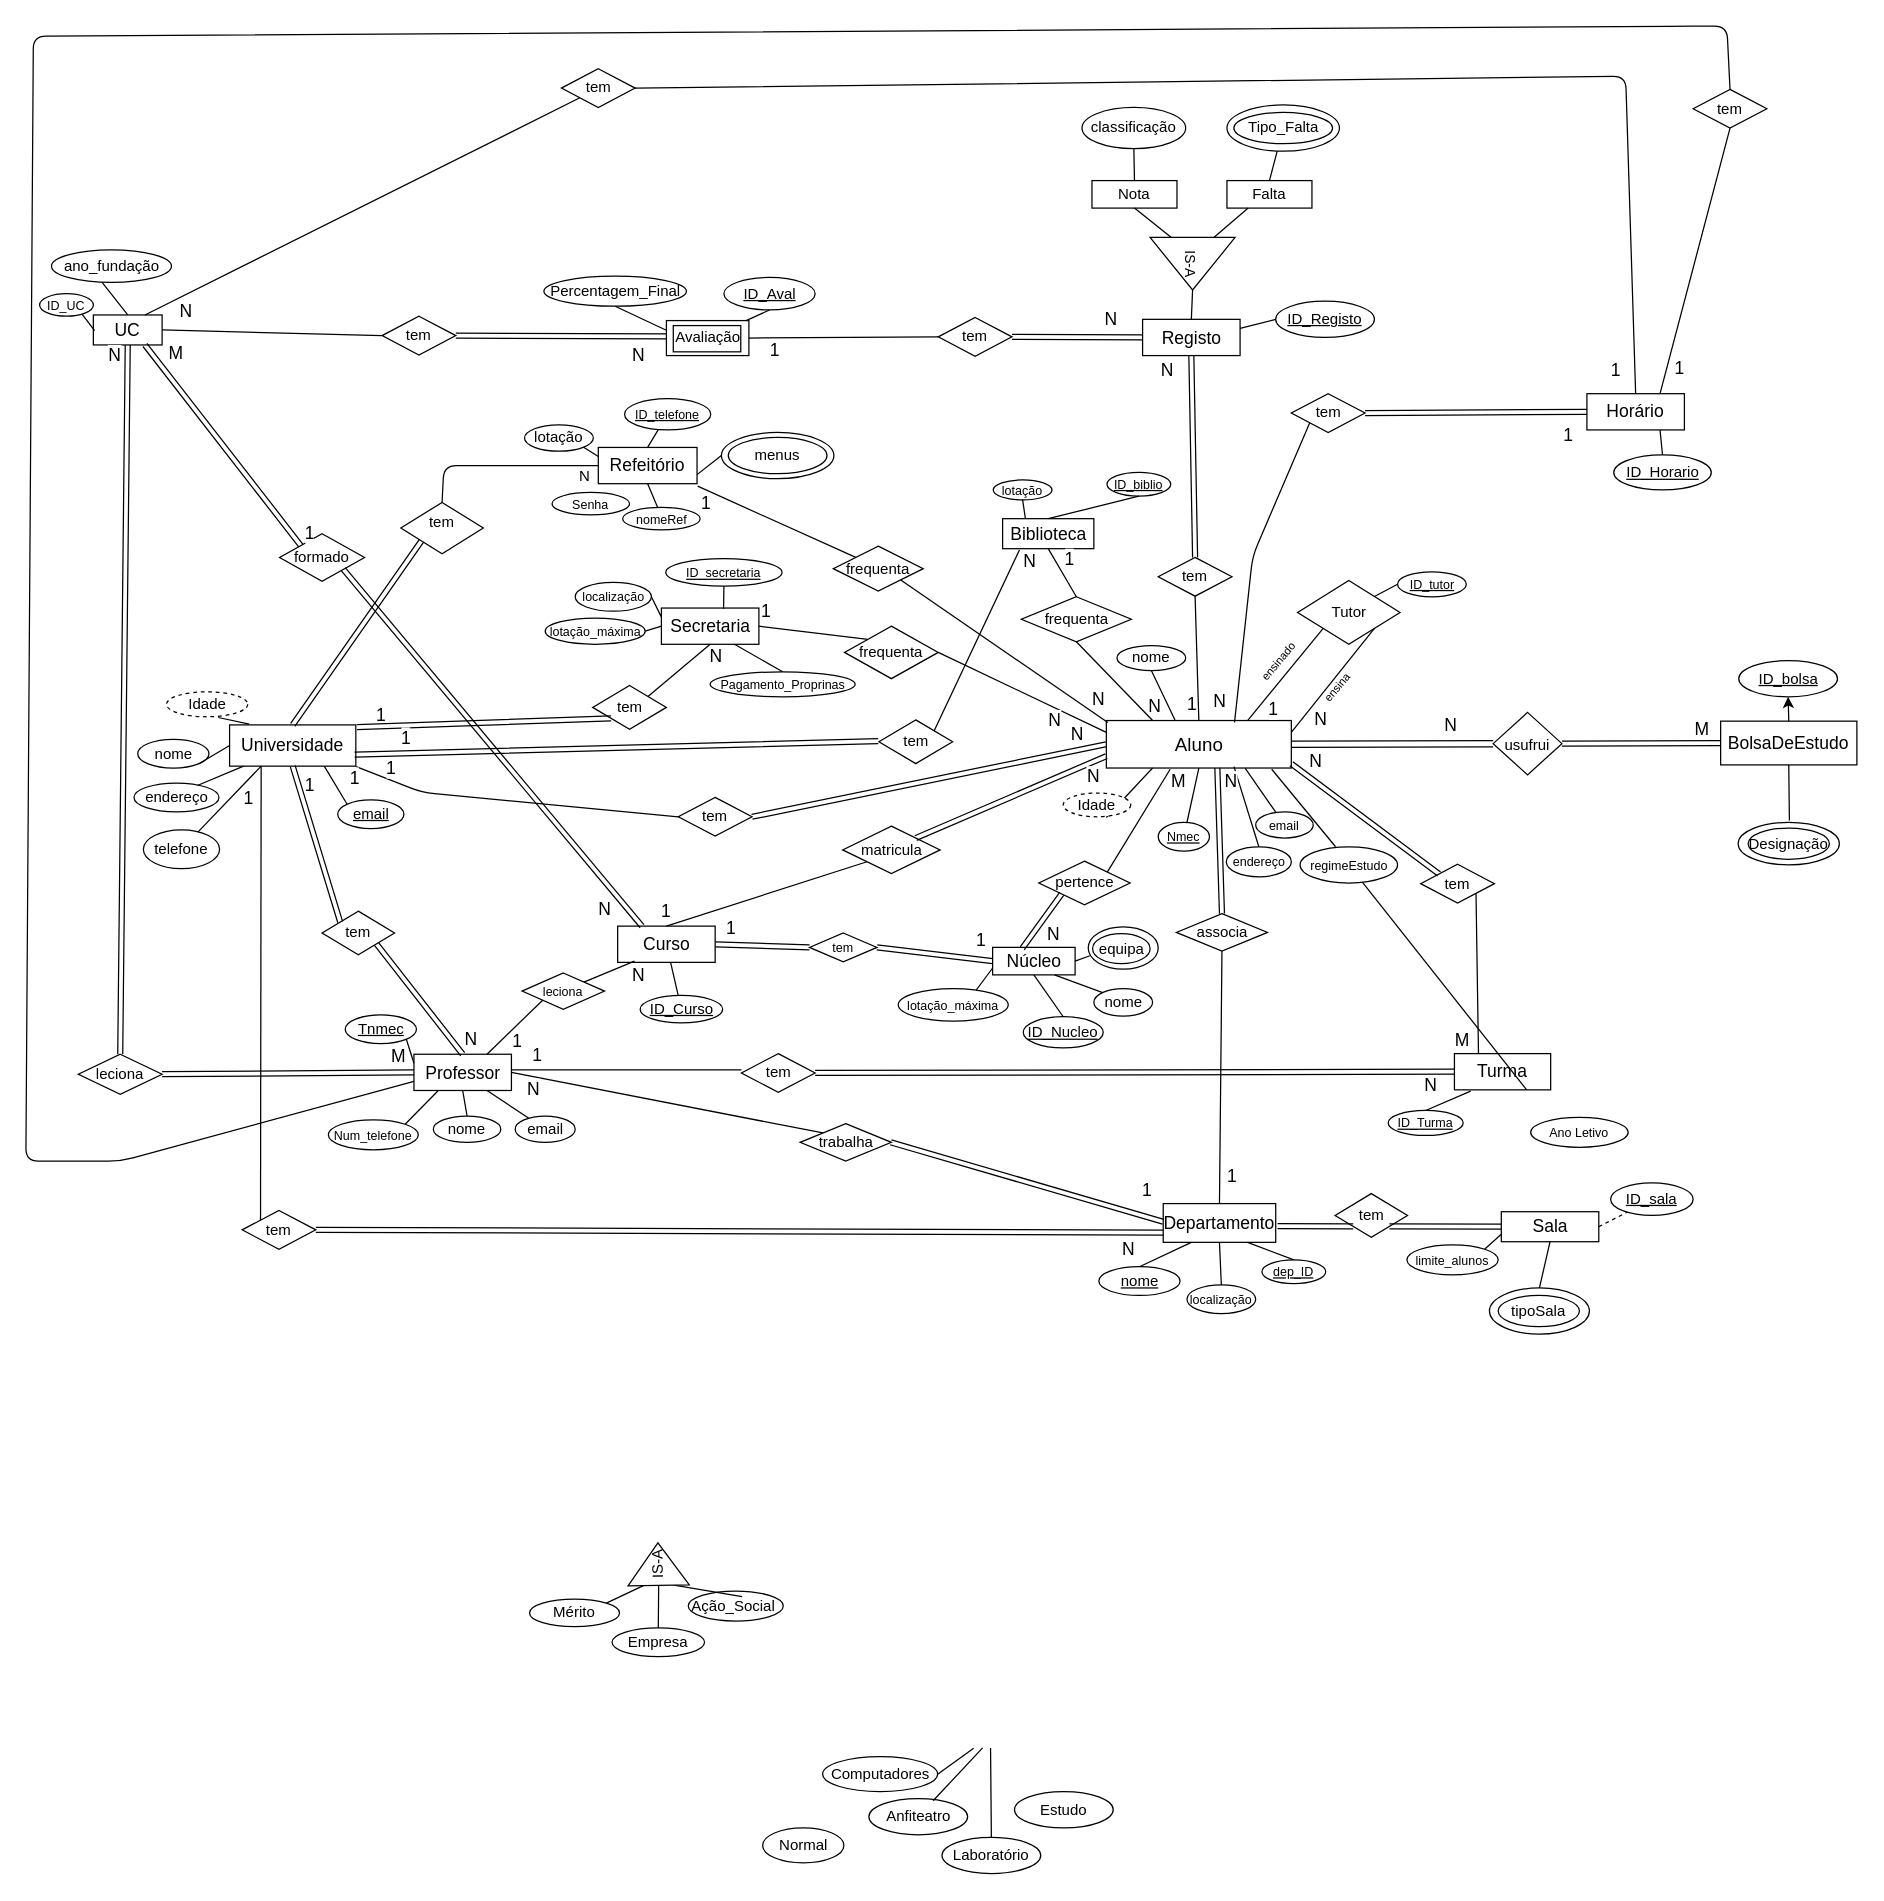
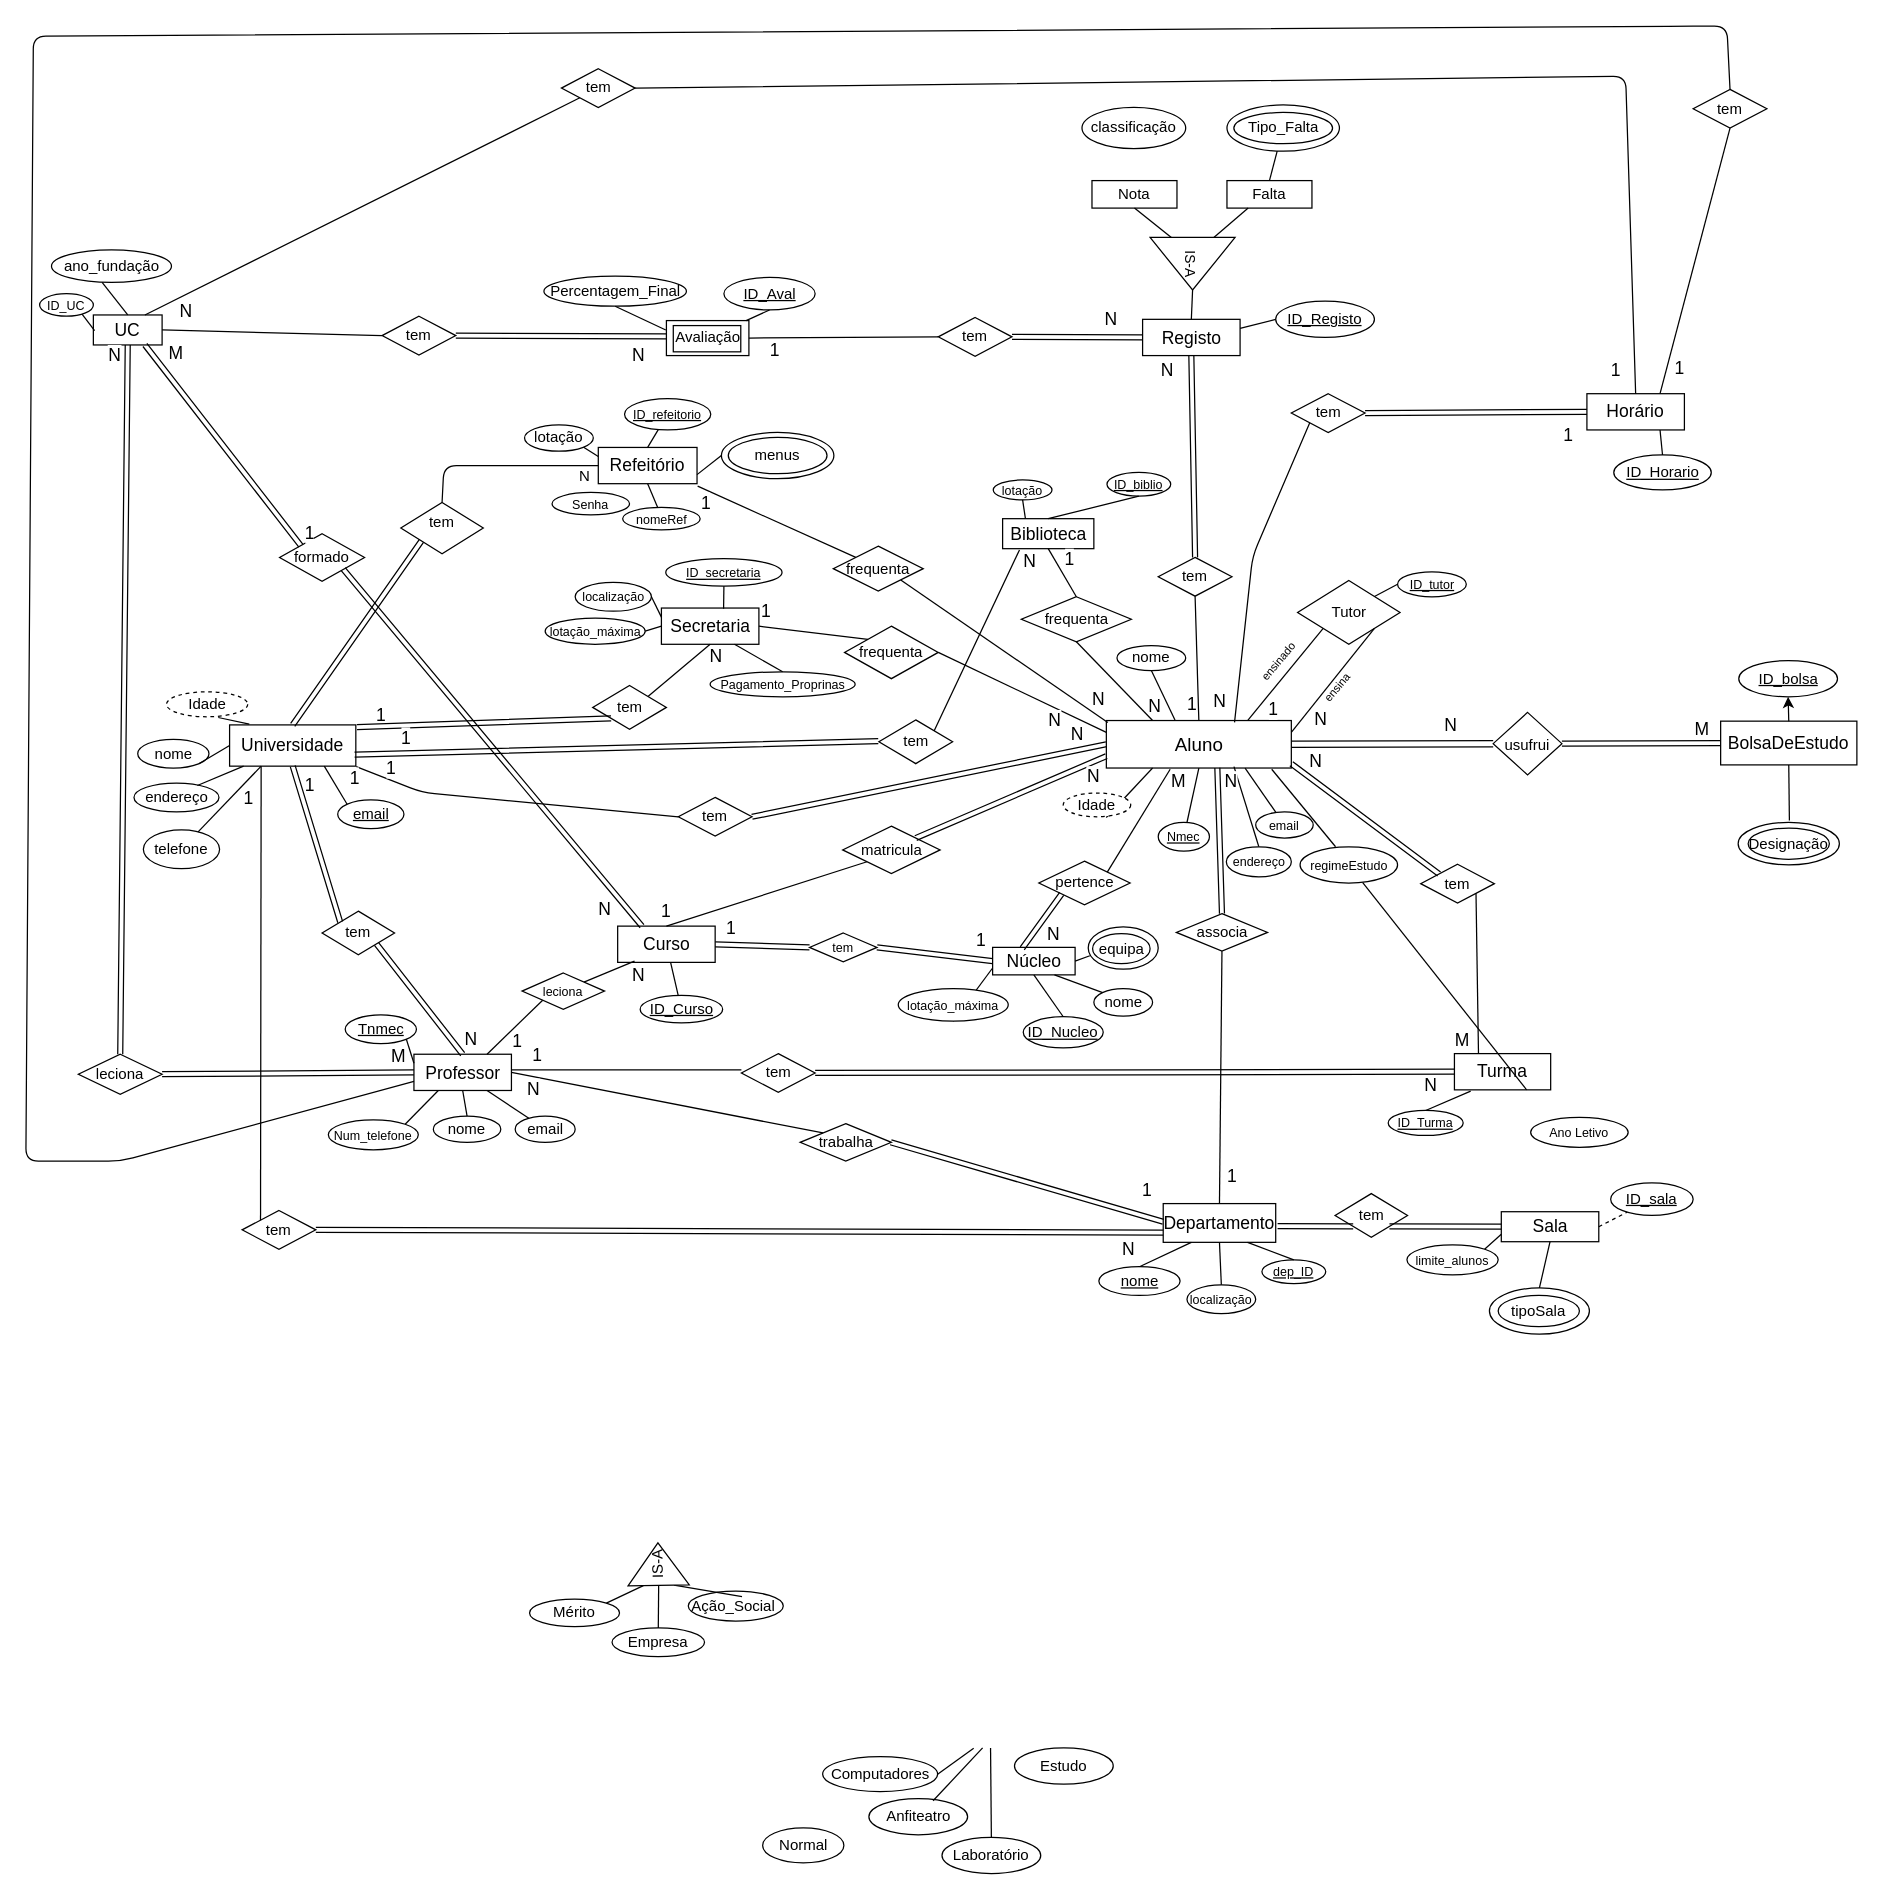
edge "classificação" -- "Nota": removed
node "ID_telefone": label "ID_telefone" -> "ID_refeitorio"
node "Estudo": moved (1064, 1810) -> (1064, 1766)
